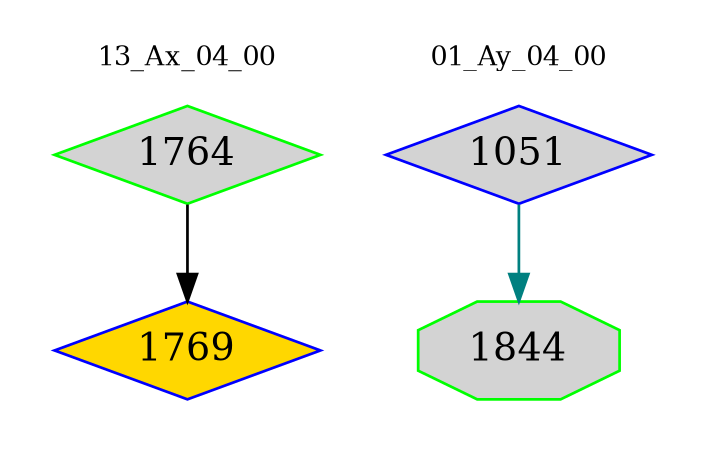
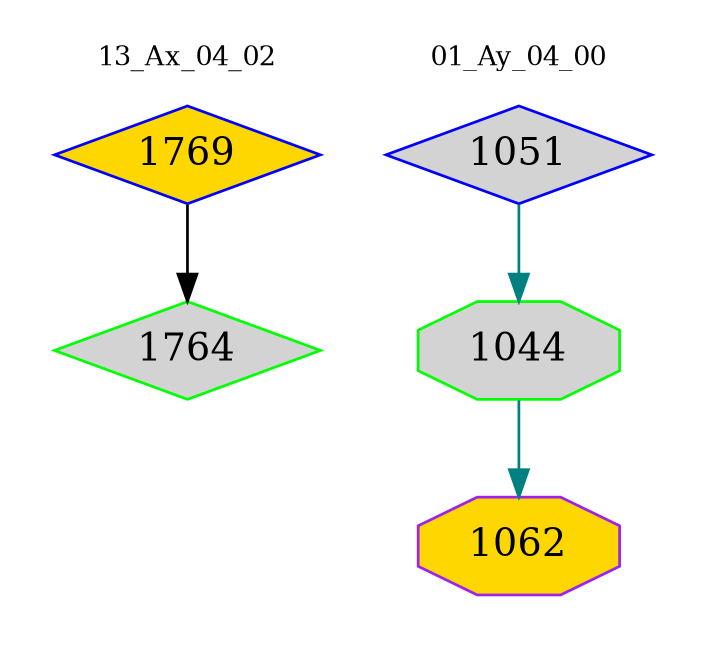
cluster "13_Ax_04_00": label "13_Ax_04_00" -> "13_Ax_04_02"
edge "1764" -> "1769": reversed
node "1844": label "1844" -> "1044"
node "1062": added
